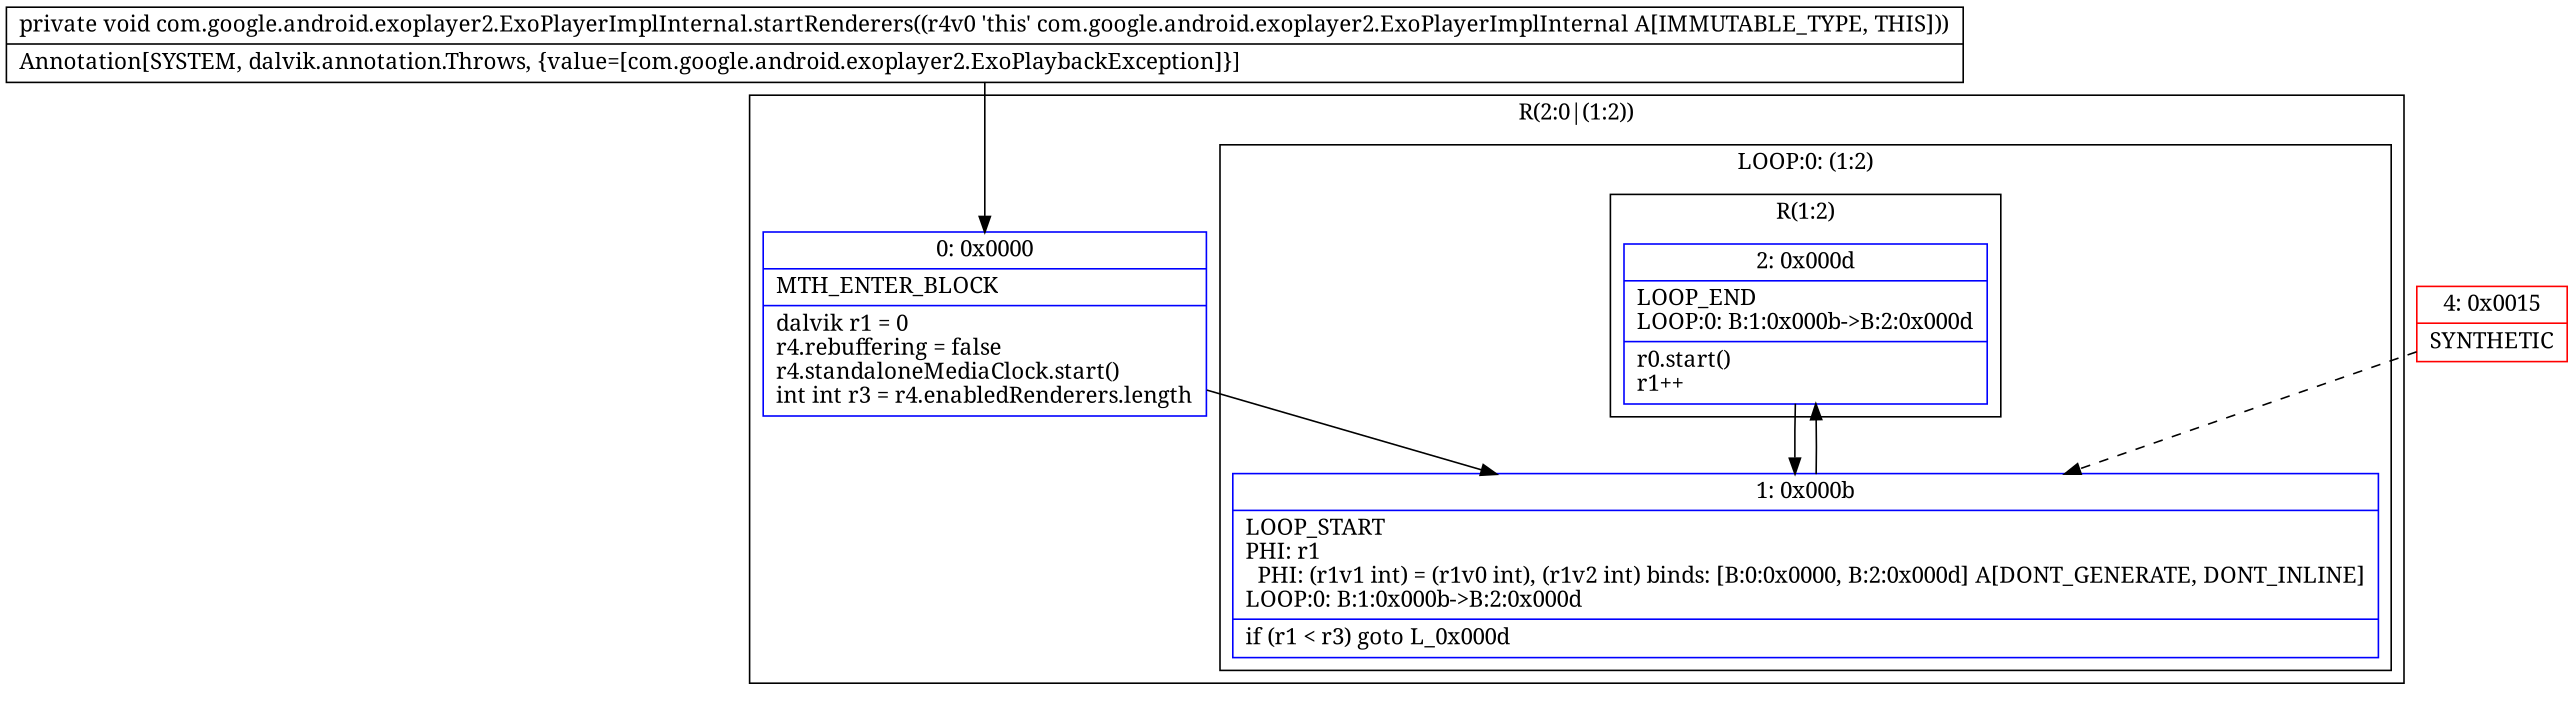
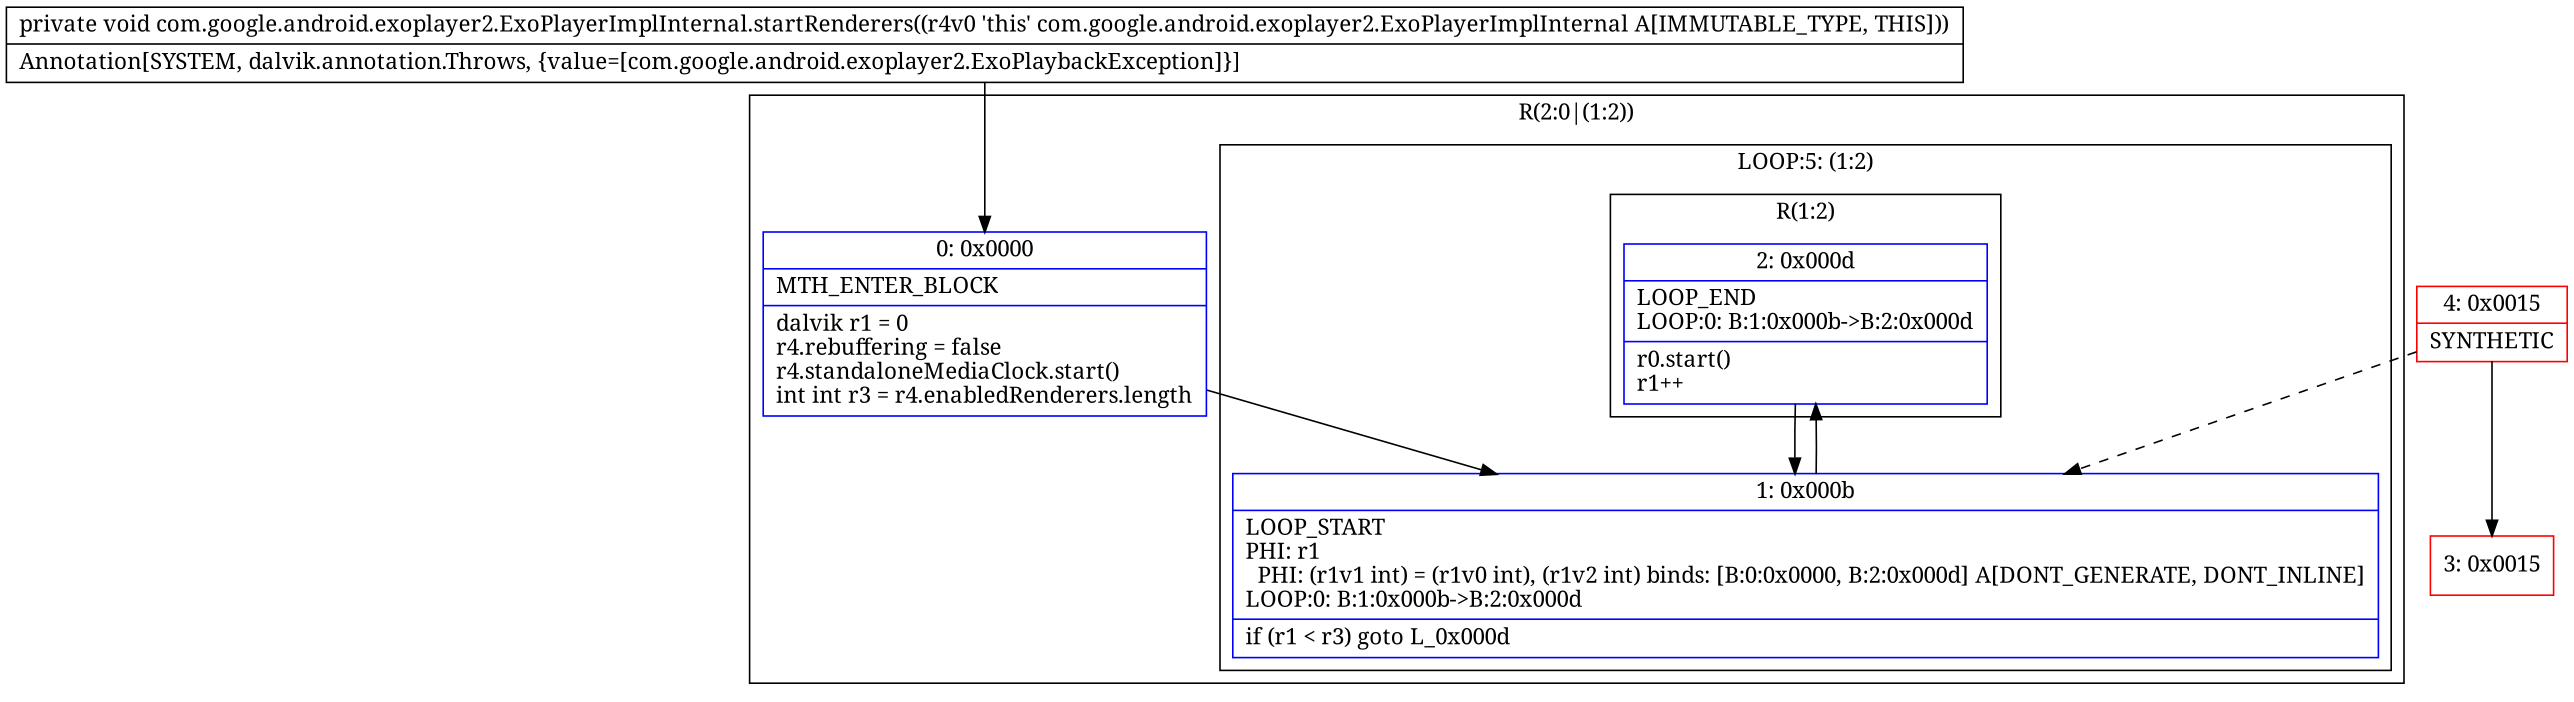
cluster "LOOP:0: (1:2)": label "LOOP:0: (1:2)" -> "LOOP:5: (1:2)"
node "3: 0x0015": added
